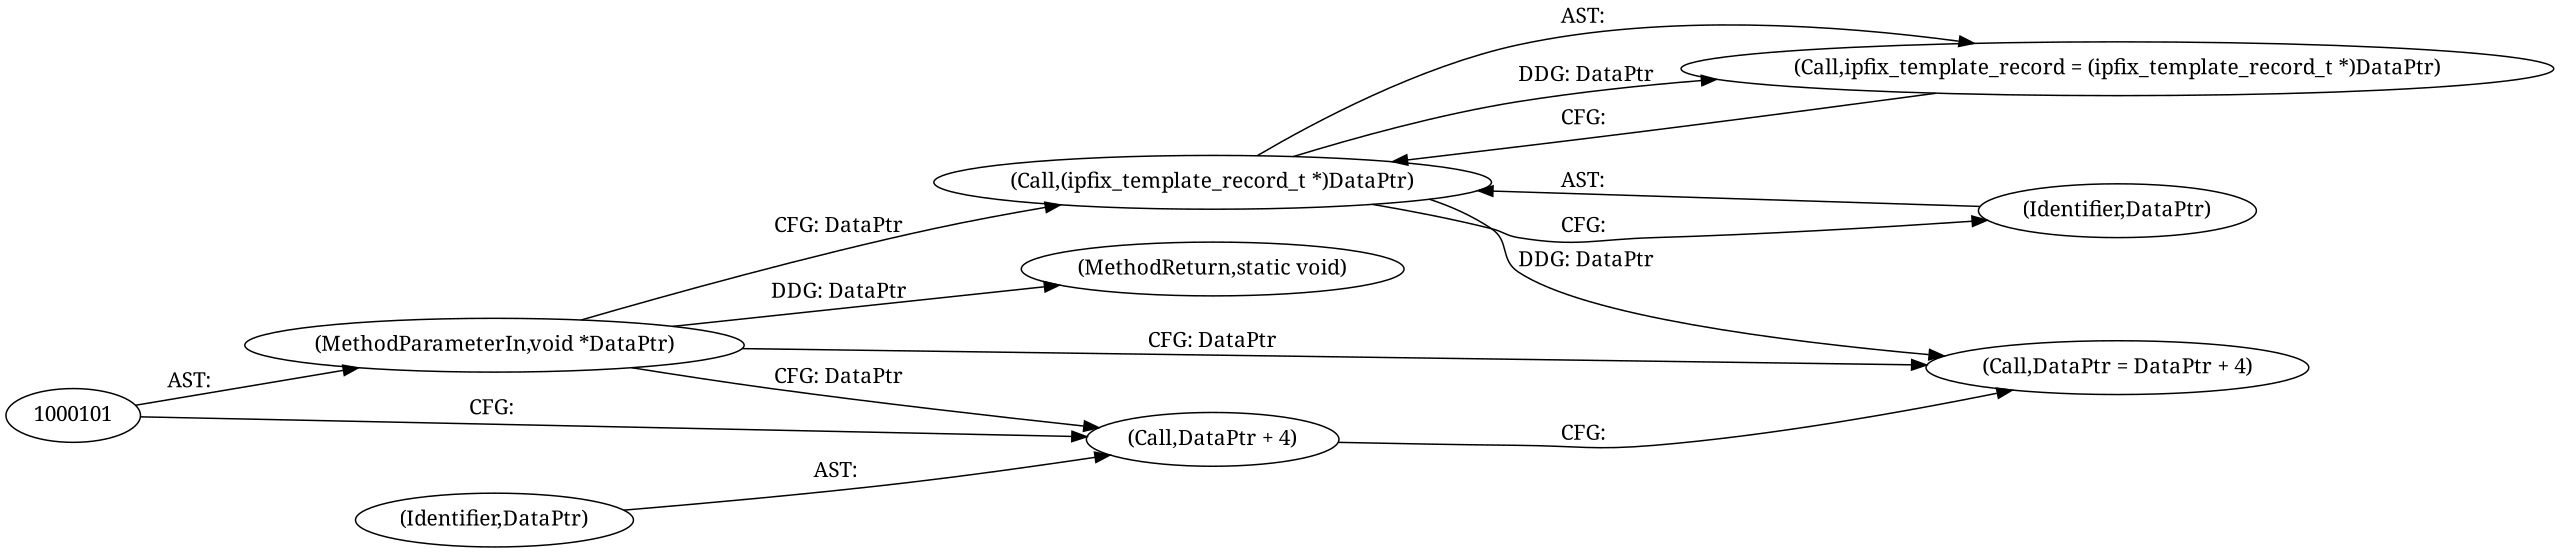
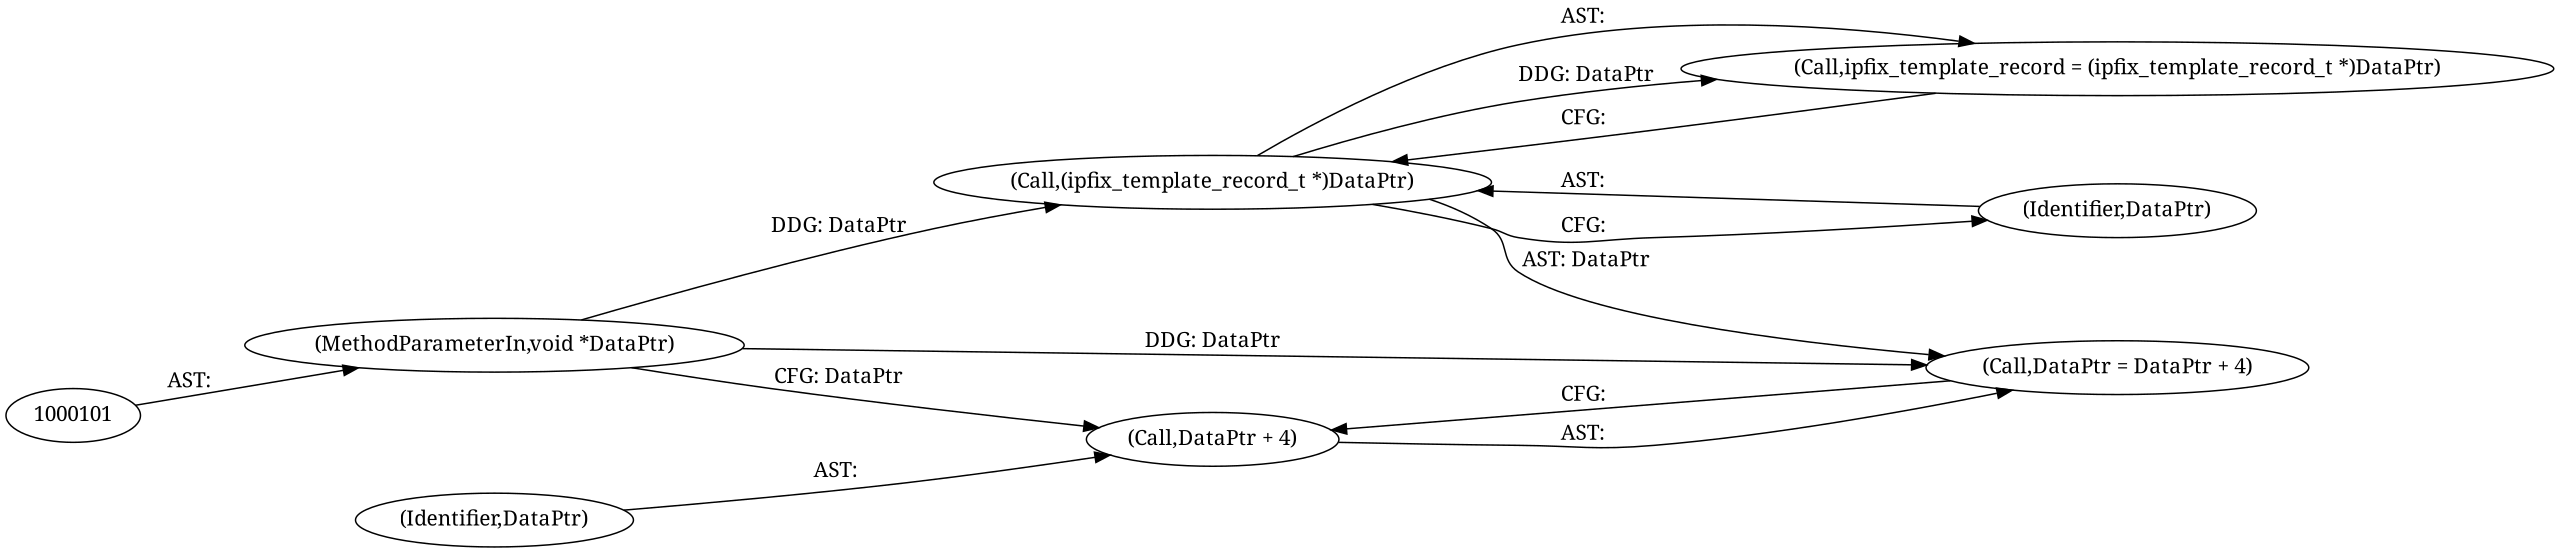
edge "(MethodParameterIn,void *DataPtr)" -> "(Call,(ipfix_template_record_t *)DataPtr)": label "CFG: DataPtr" -> "DDG: DataPtr"
edge "(Call,(ipfix_template_record_t *)DataPtr)" -> "(Call,DataPtr = DataPtr + 4)": label "DDG: DataPtr" -> "AST: DataPtr"
node "(MethodReturn,static void)": removed
edge "(MethodParameterIn,void *DataPtr)" -> "(Call,DataPtr = DataPtr + 4)": label "CFG: DataPtr" -> "DDG: DataPtr"
edge "1000101" -> "(Call,DataPtr + 4)": now "(Call,DataPtr = DataPtr + 4)" -> "(Call,DataPtr + 4)"
edge "(Call,DataPtr + 4)" -> "(Call,DataPtr = DataPtr + 4)": label "CFG: " -> "AST: "
